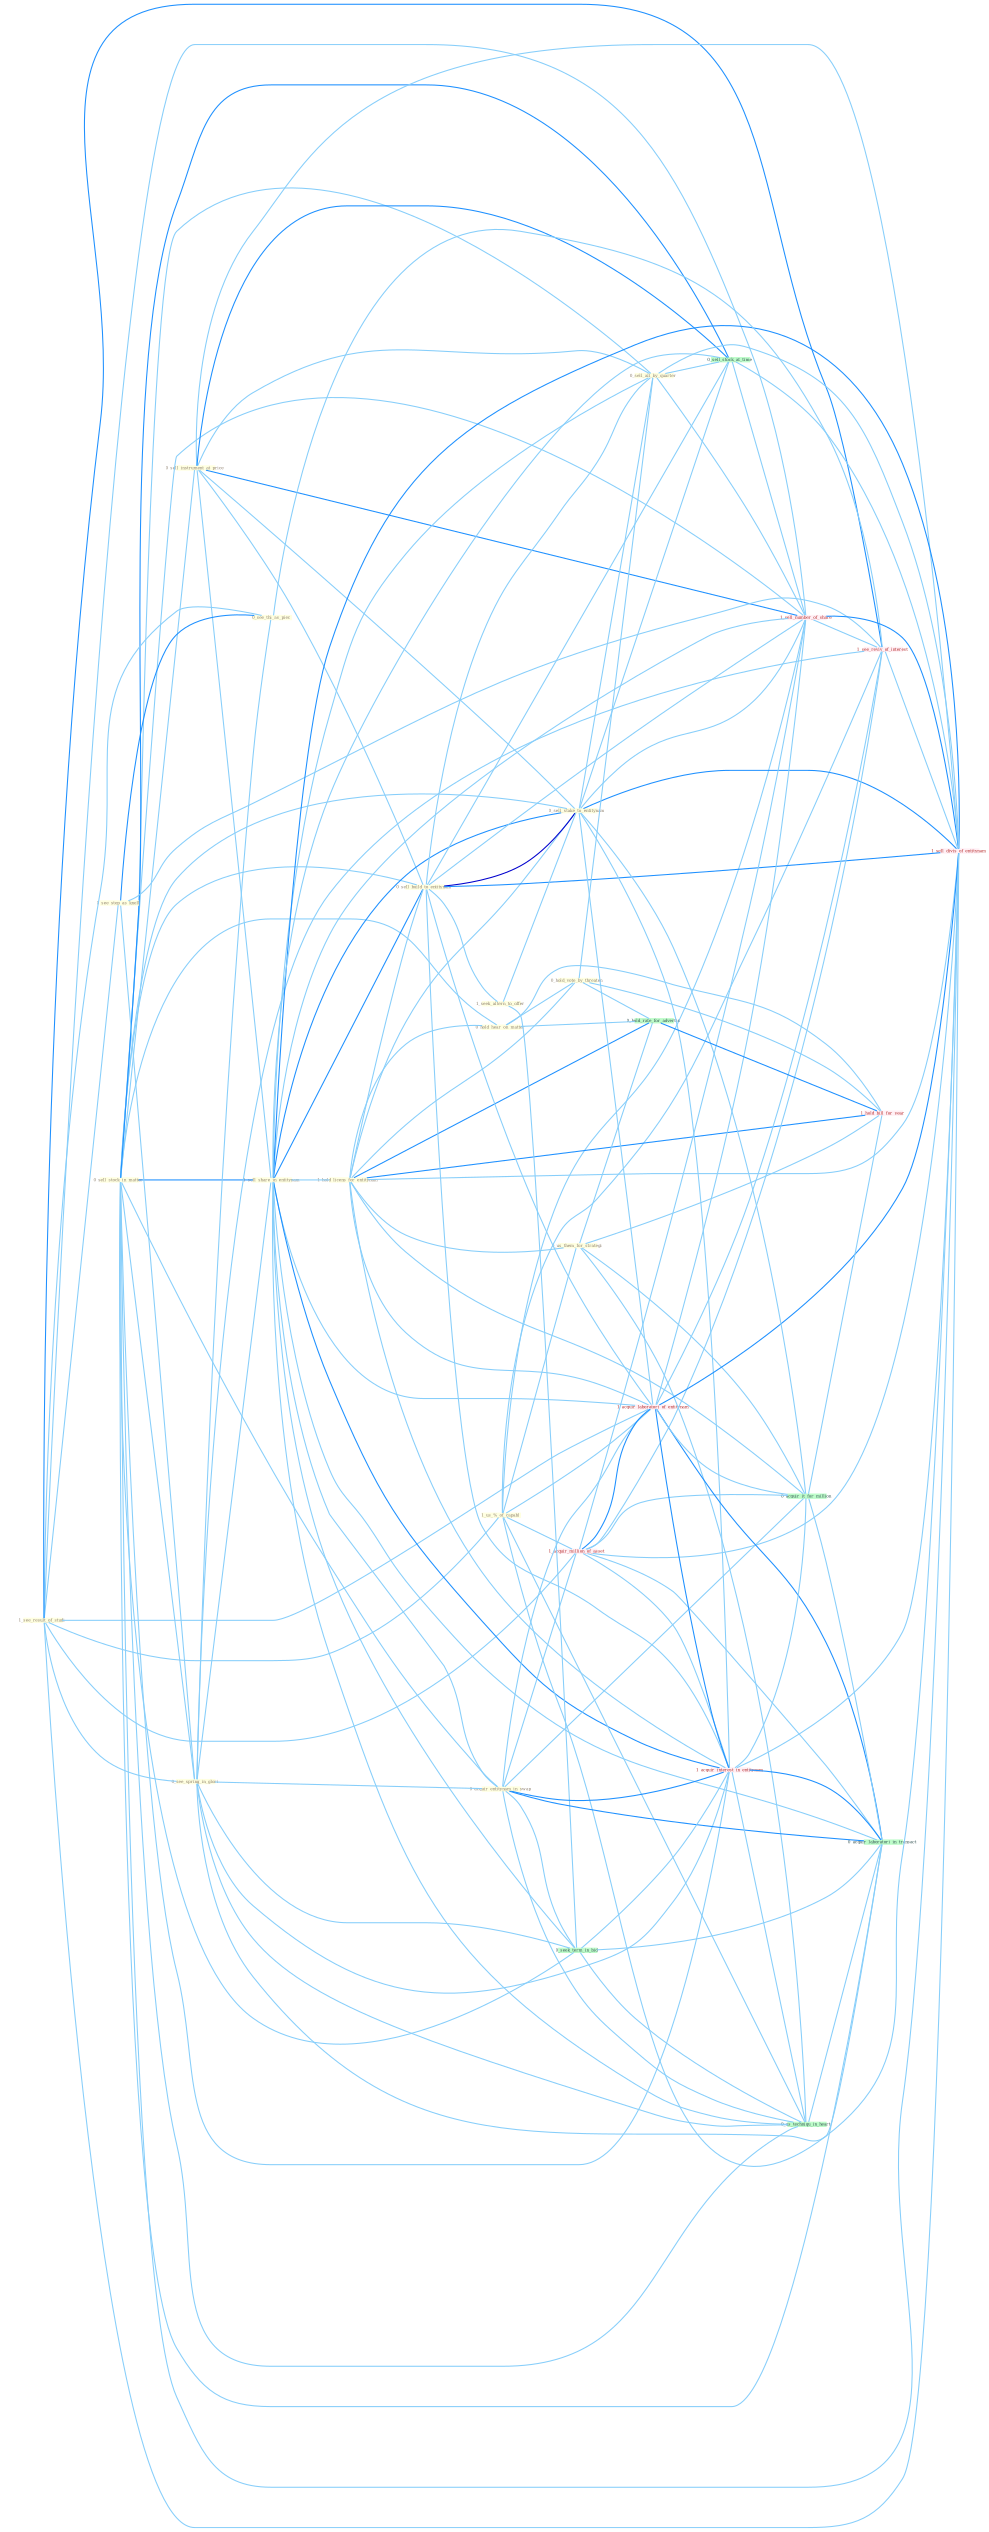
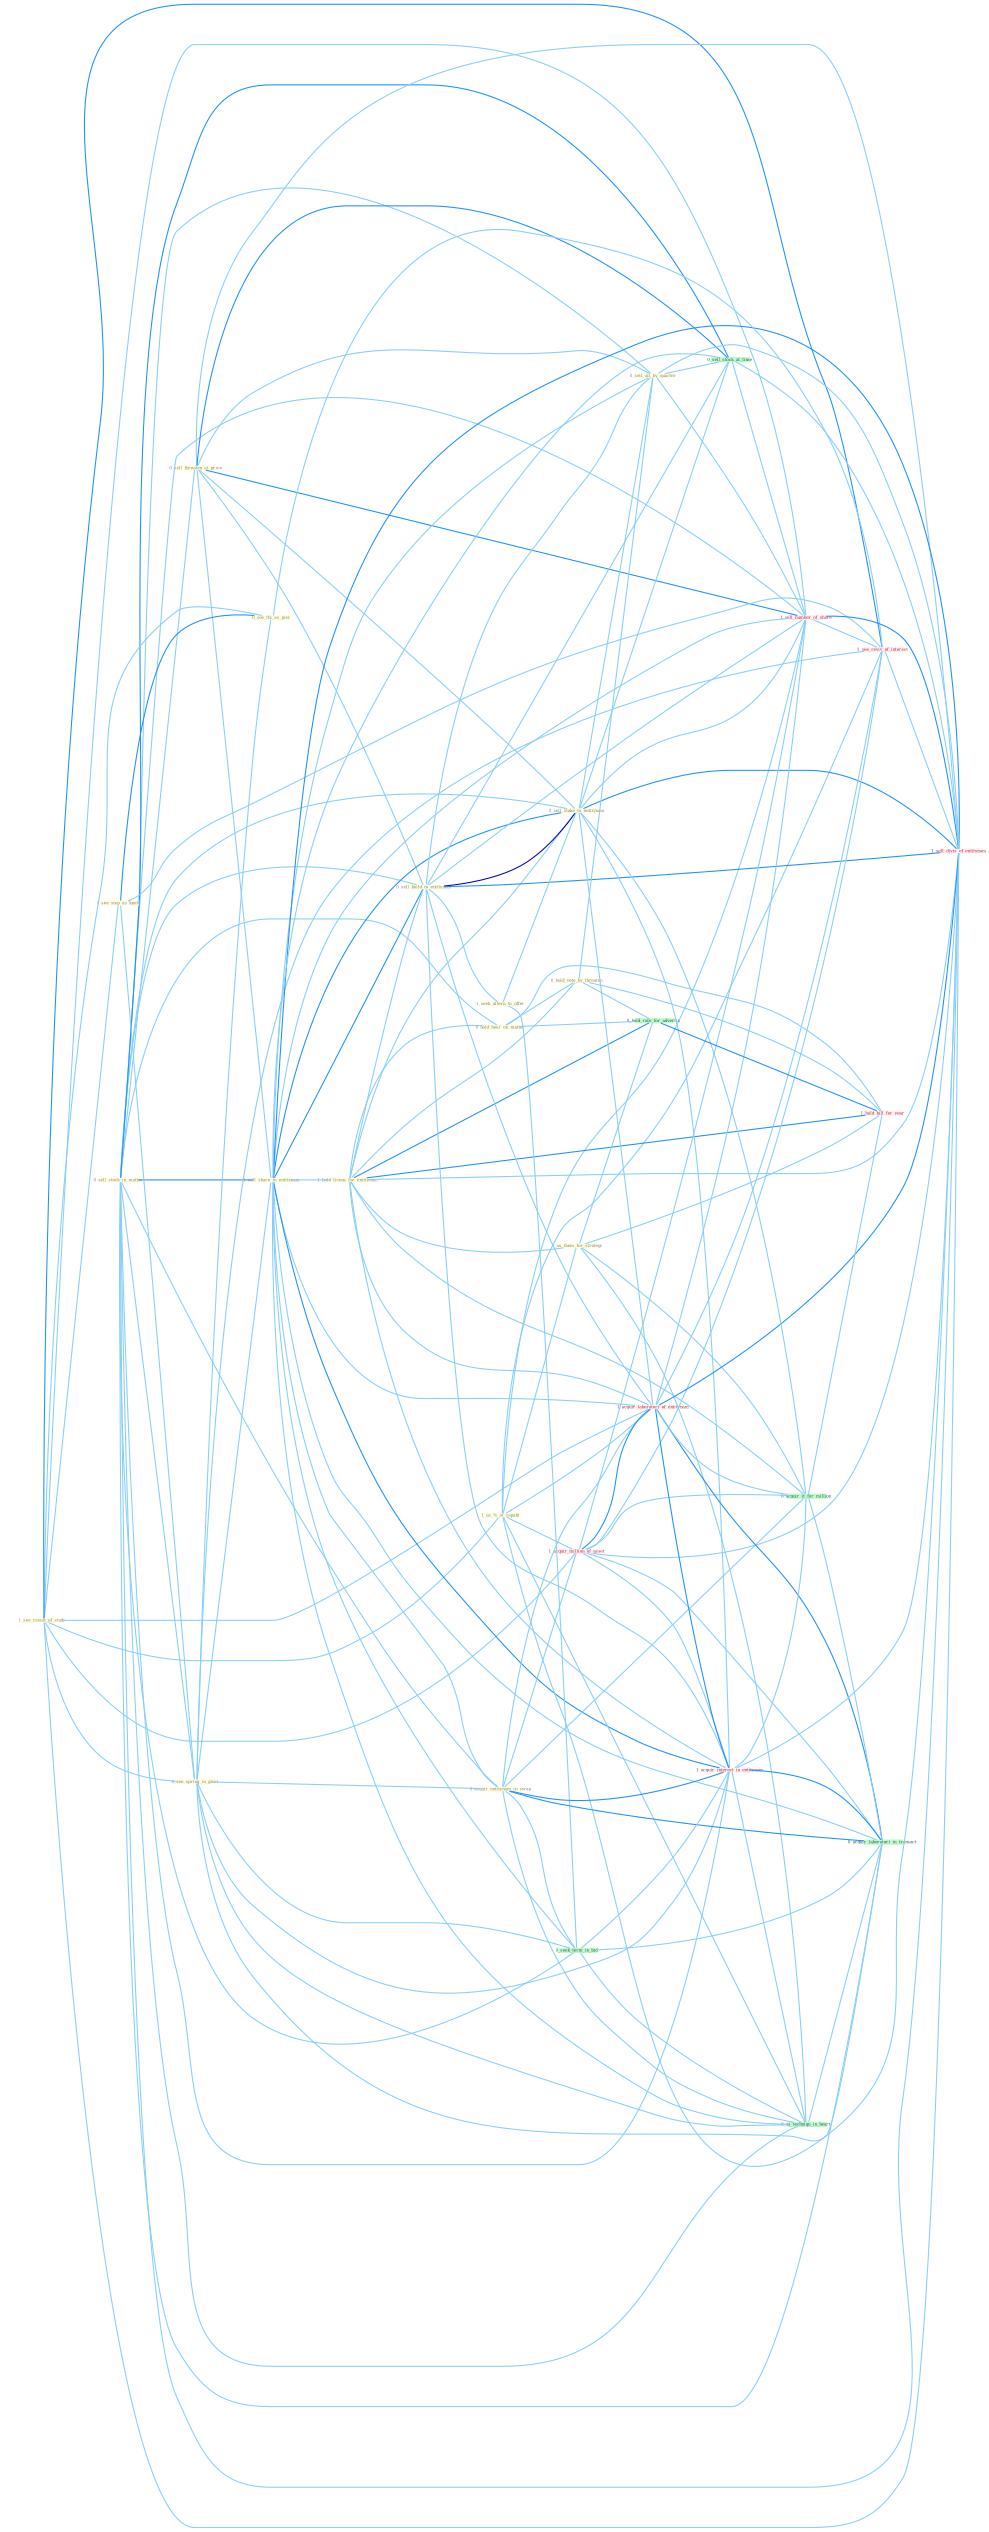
node "0_sell_instrument_at_price": label "0_sell_instrument_at_price" -> "0_sell_threaten_at_price"
